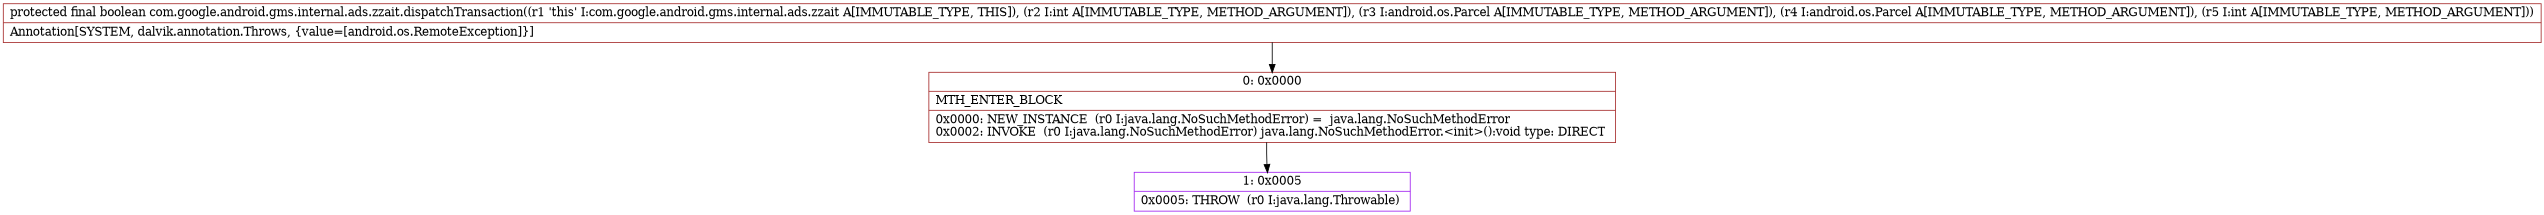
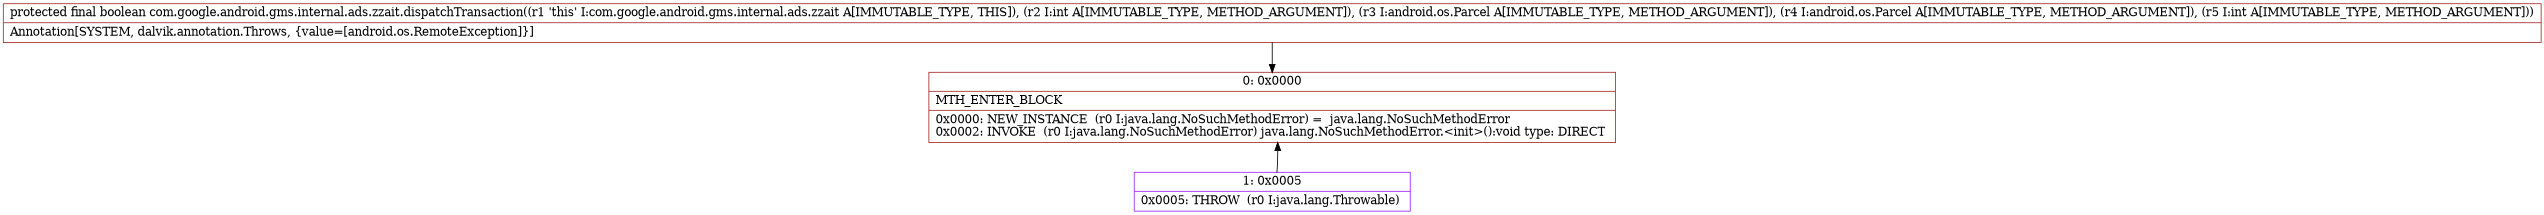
edge "0: 0x0000" -> "1: 0x0005": reversed
